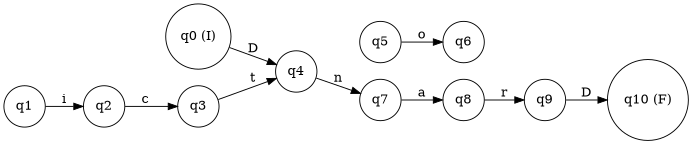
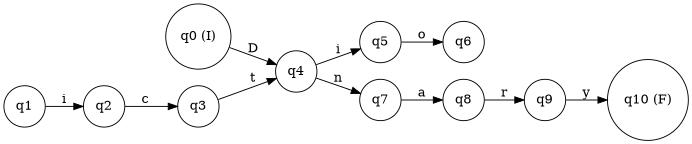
edge "q4" -> "q5": added, label "i"
edge "q9" -> "q10 (F)": label "D" -> "y"
